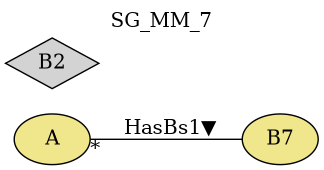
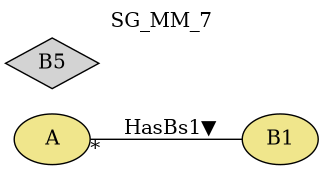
node "B2": label "B2" -> "B5"
node "B7": label "B7" -> "B1"
